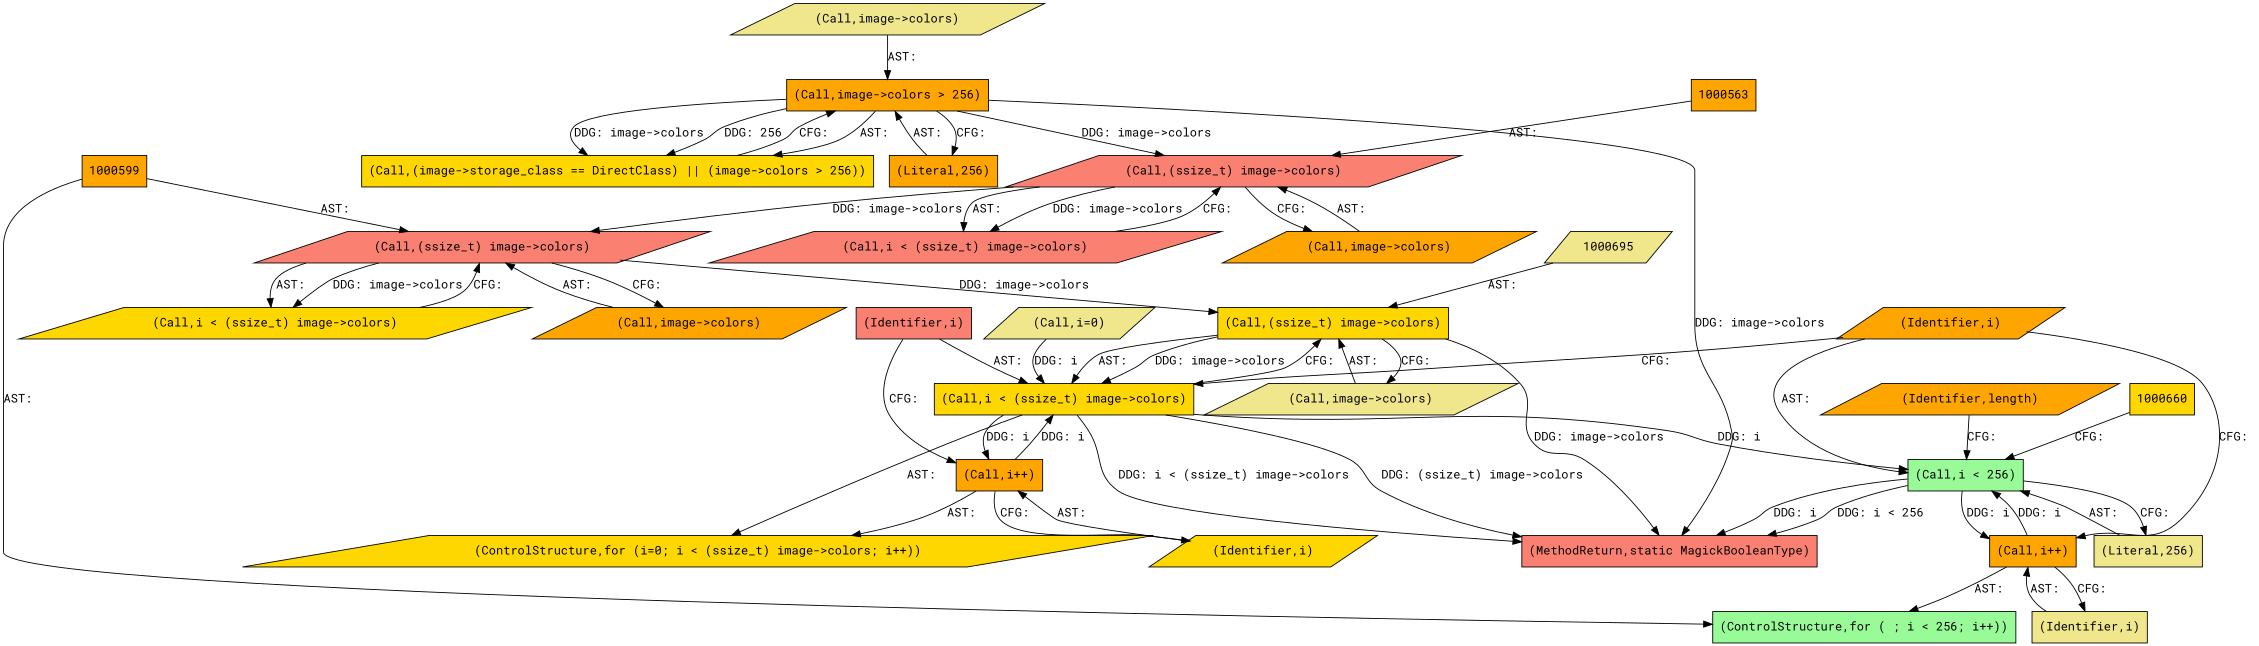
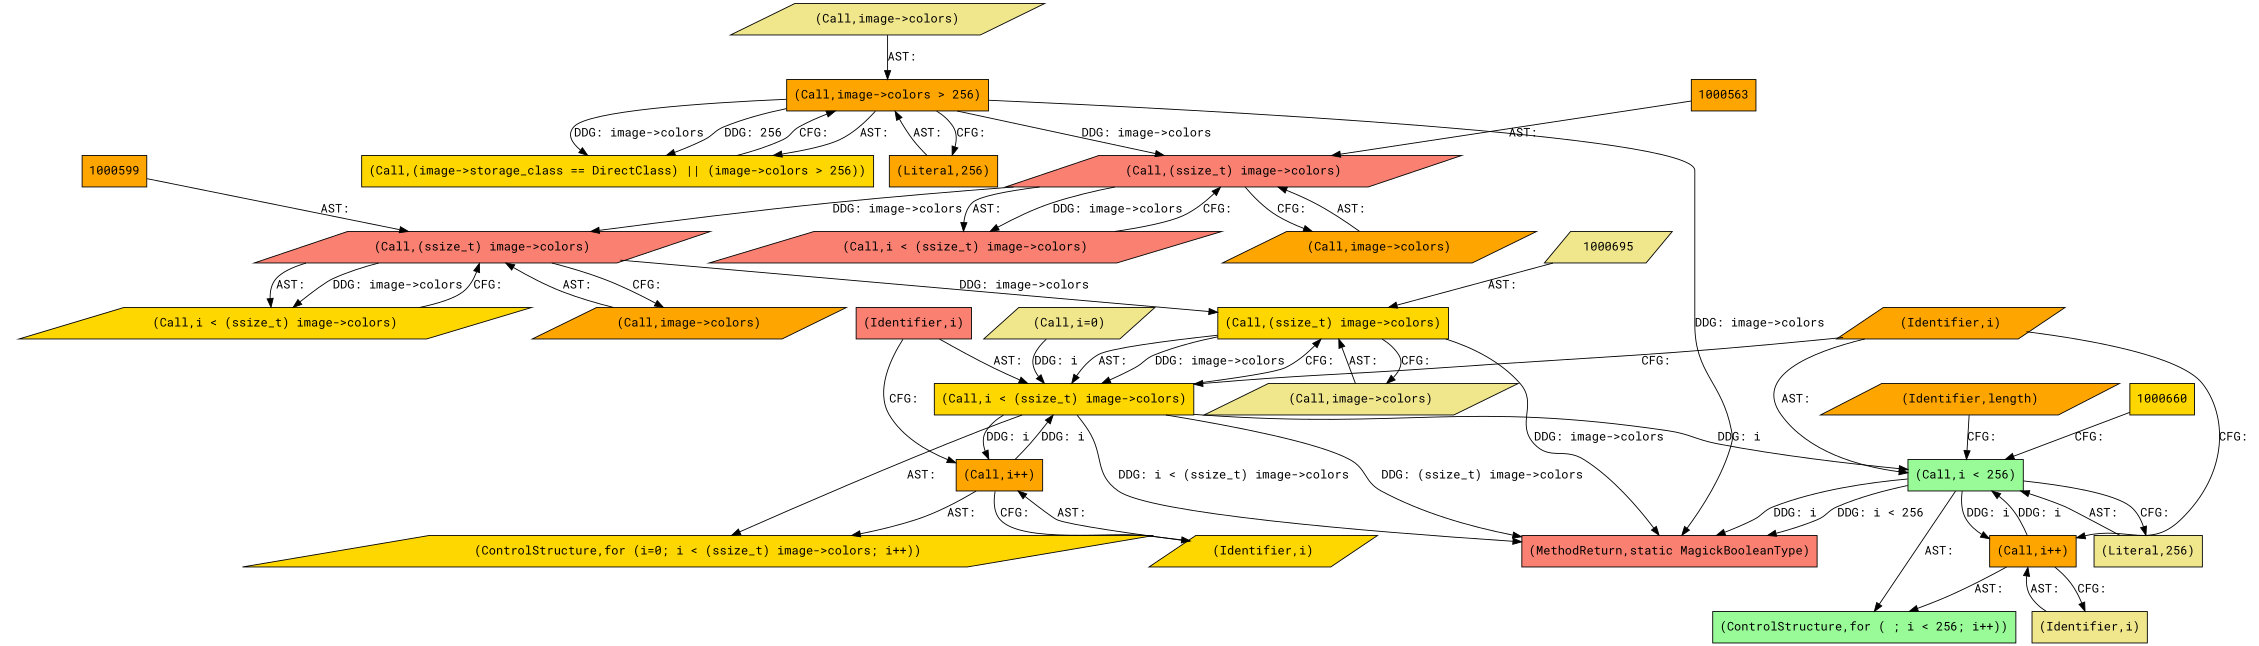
edge "1000599" -> "(ControlStructure,for ( ; i < 256; i++))": now "(Call,i < 256)" -> "(ControlStructure,for ( ; i < 256; i++))"
